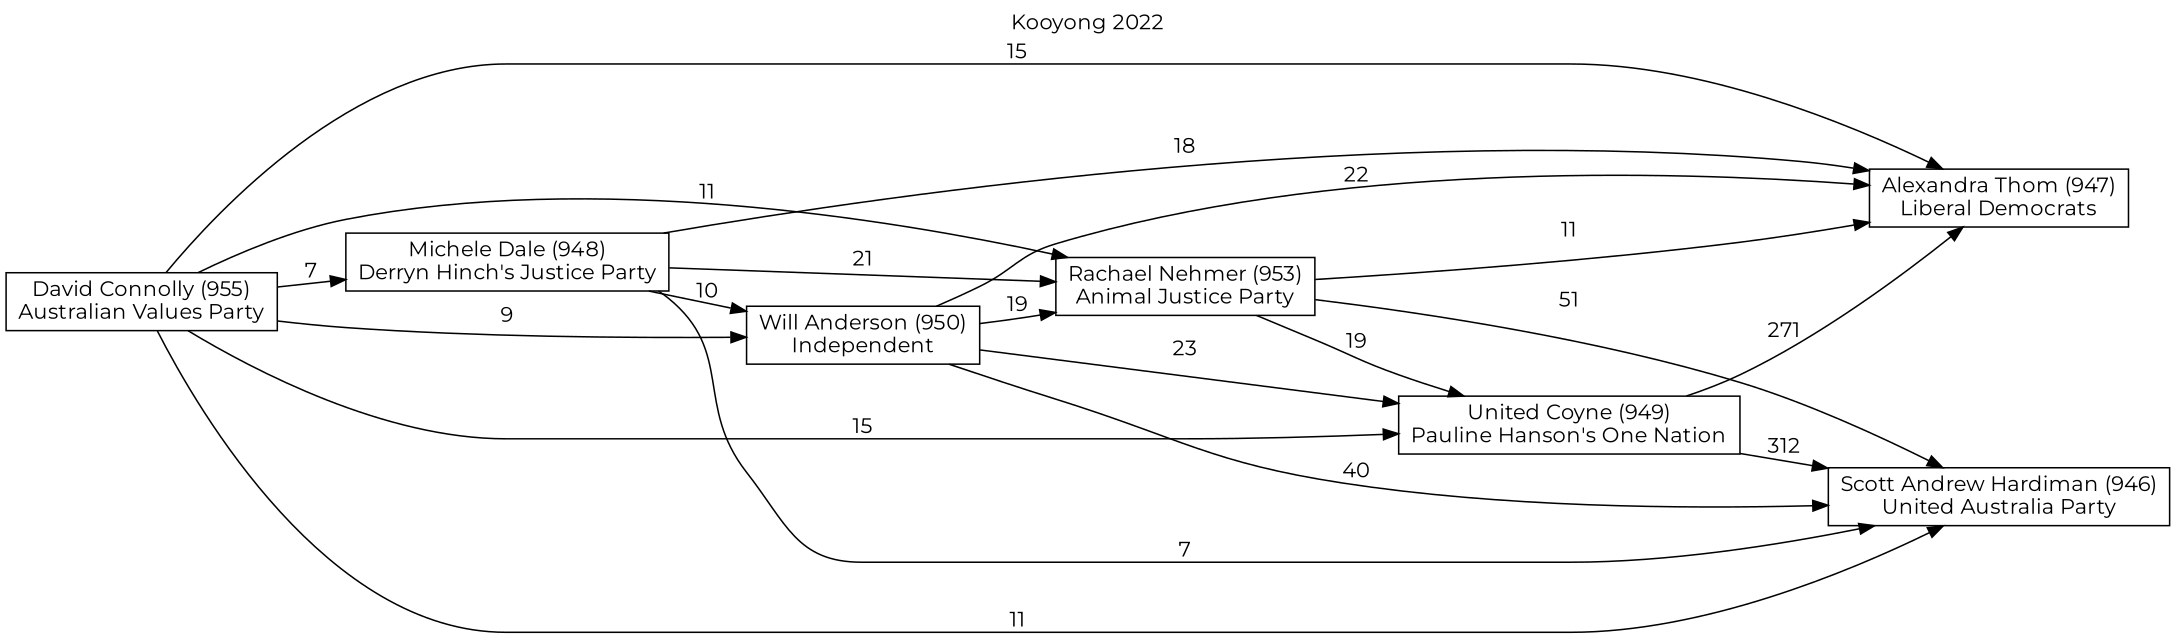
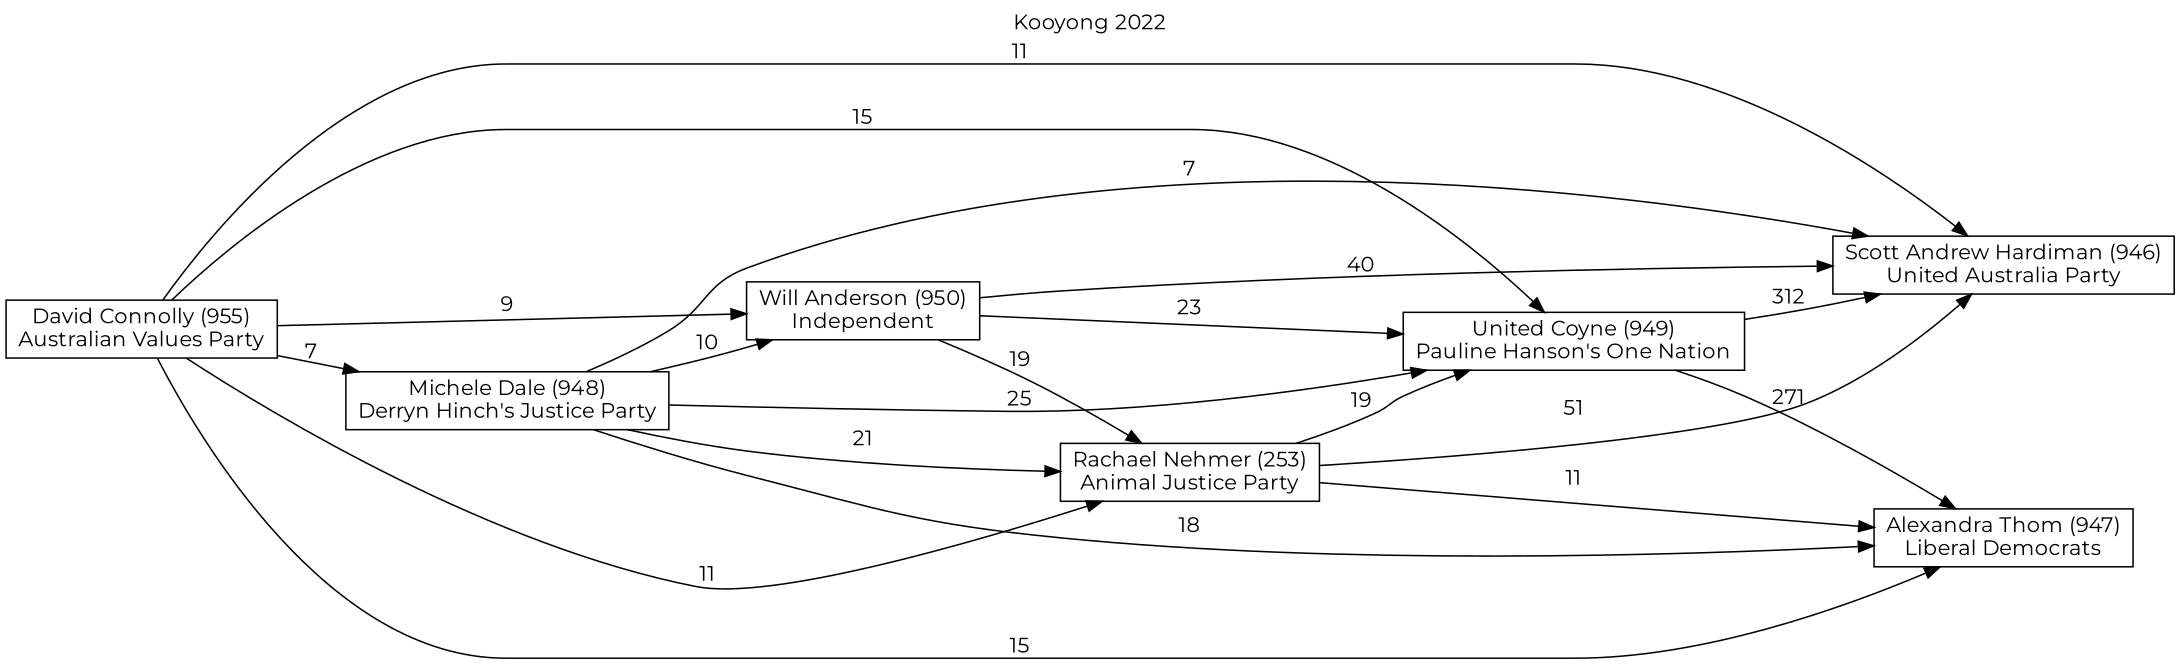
edge "Will Anderson (950) Independent" -> "Alexandra Thom (947) Liberal Democrats": removed, label "22"
node "Rachael Nehmer (953) Animal Justice Party": label "Rachael Nehmer (953) Animal Justice Party" -> "Rachael Nehmer (253) Animal Justice Party"
edge "Michele Dale (948) Derryn Hinch's Justice Party" -> "United Coyne (949) Pauline Hanson's One Nation": added, label "25"
